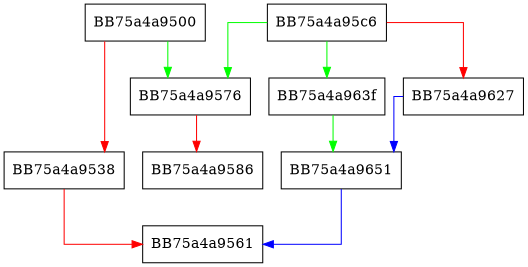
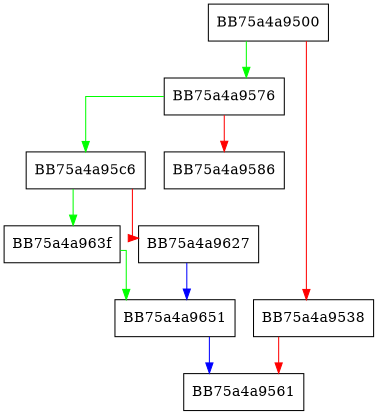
edge "BB75a4a95c6" -> "BB75a4a9576": reversed
